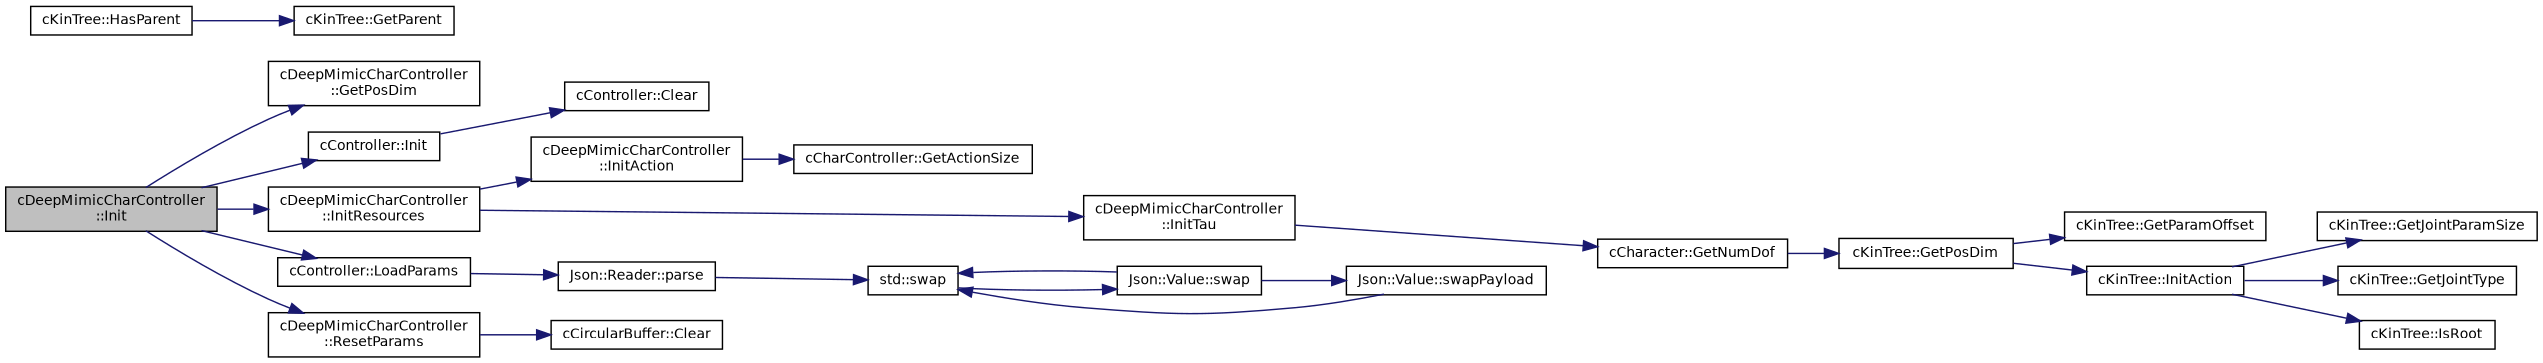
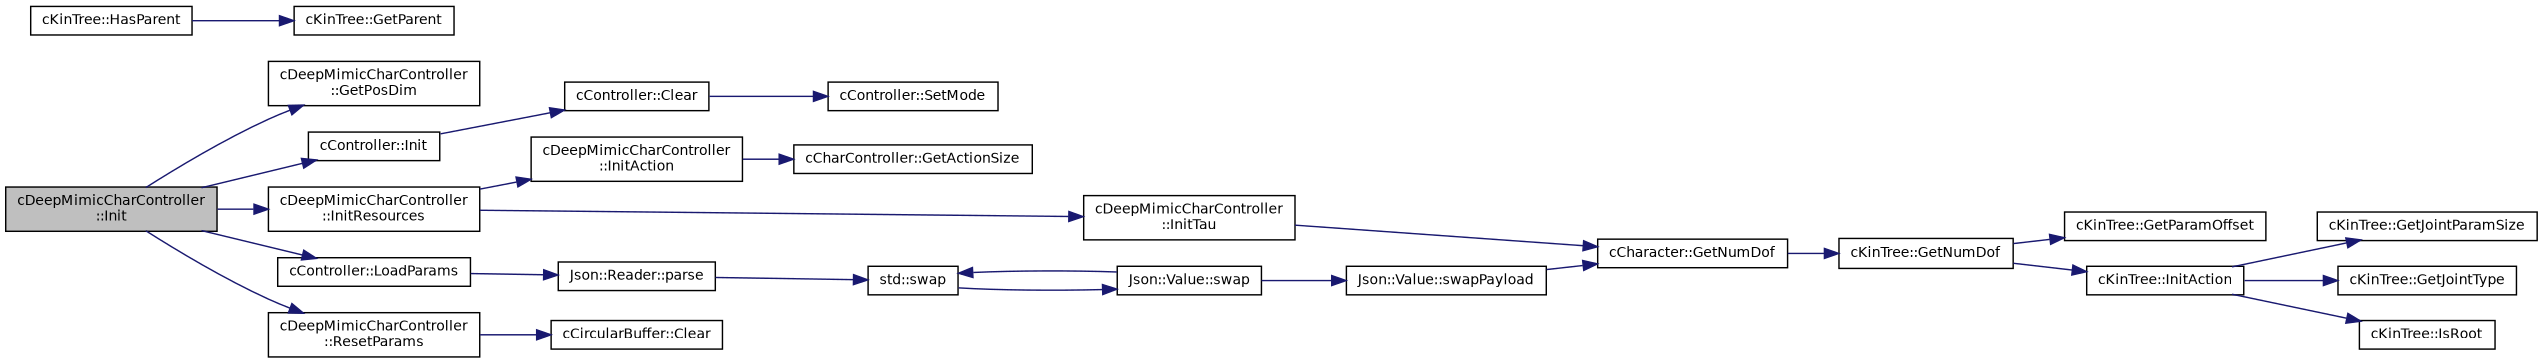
node "cController::SetMode": added
node "cKinTree::GetPosDim": label "cKinTree::GetPosDim" -> "cKinTree::GetNumDof"
edge "Json::Value::swapPayload" -> "std::swap": now "Json::Value::swapPayload" -> "cCharacter::GetNumDof"
